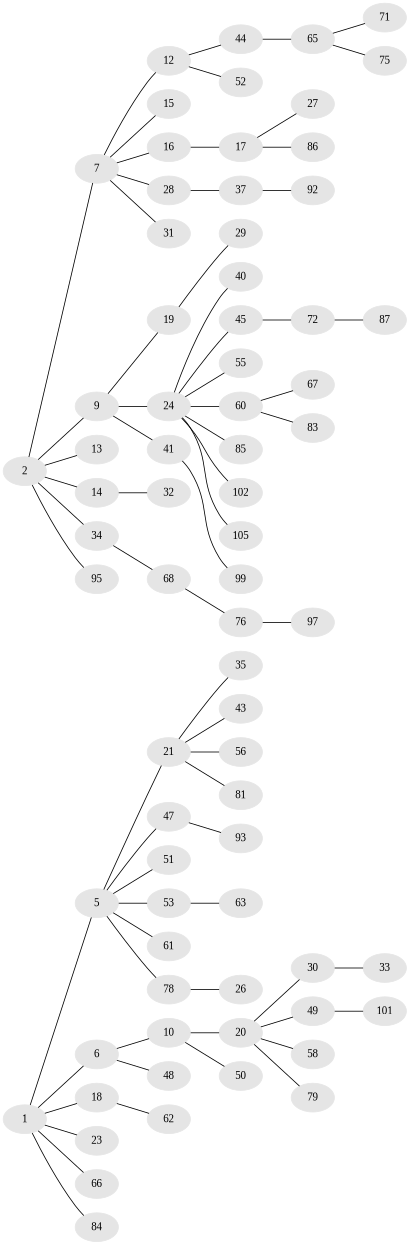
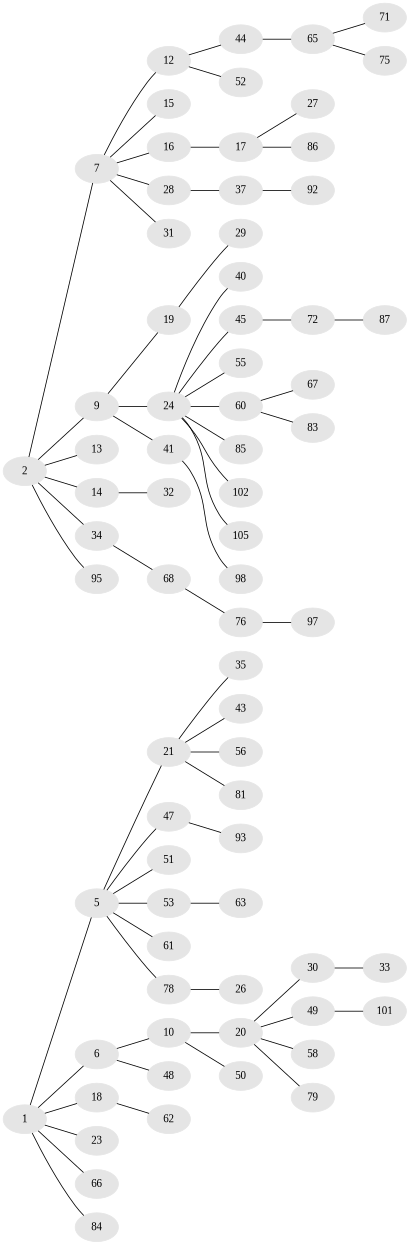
node "99": label "99" -> "98"
